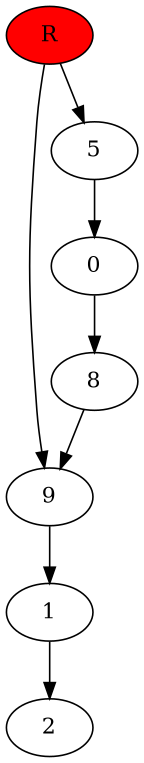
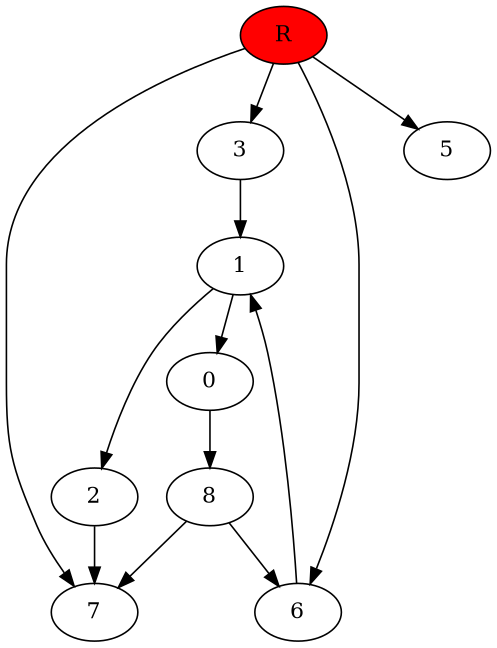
node "3": added
edge "5" -> "0": now "1" -> "0"
node "9": label "9" -> "6"
node "7": added
